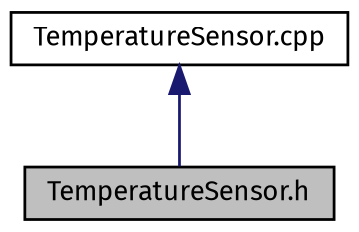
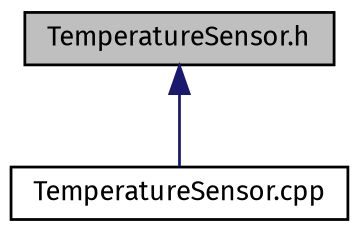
edge "TemperatureSensor.h" -> "TemperatureSensor.cpp": reversed
